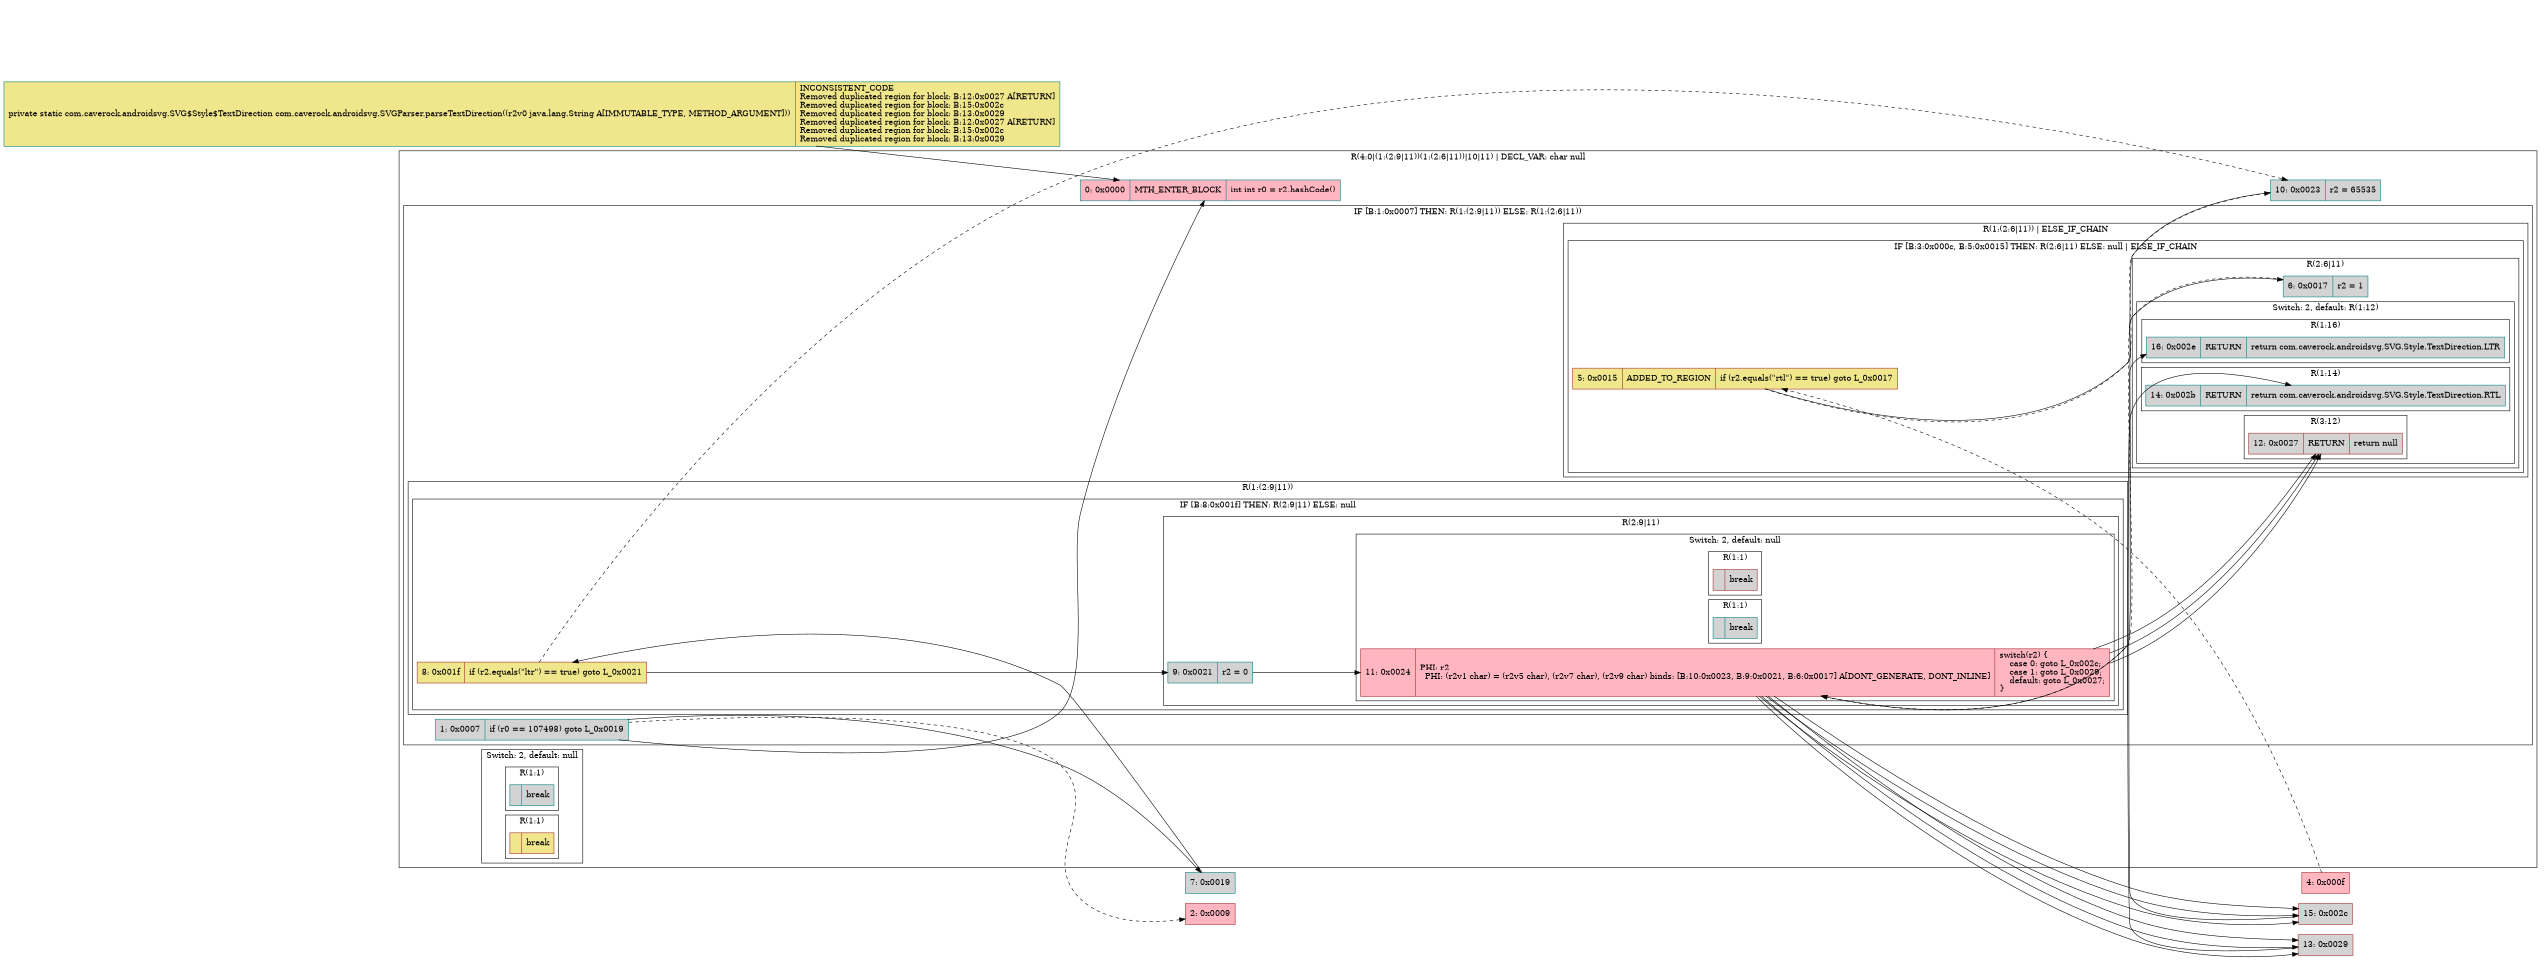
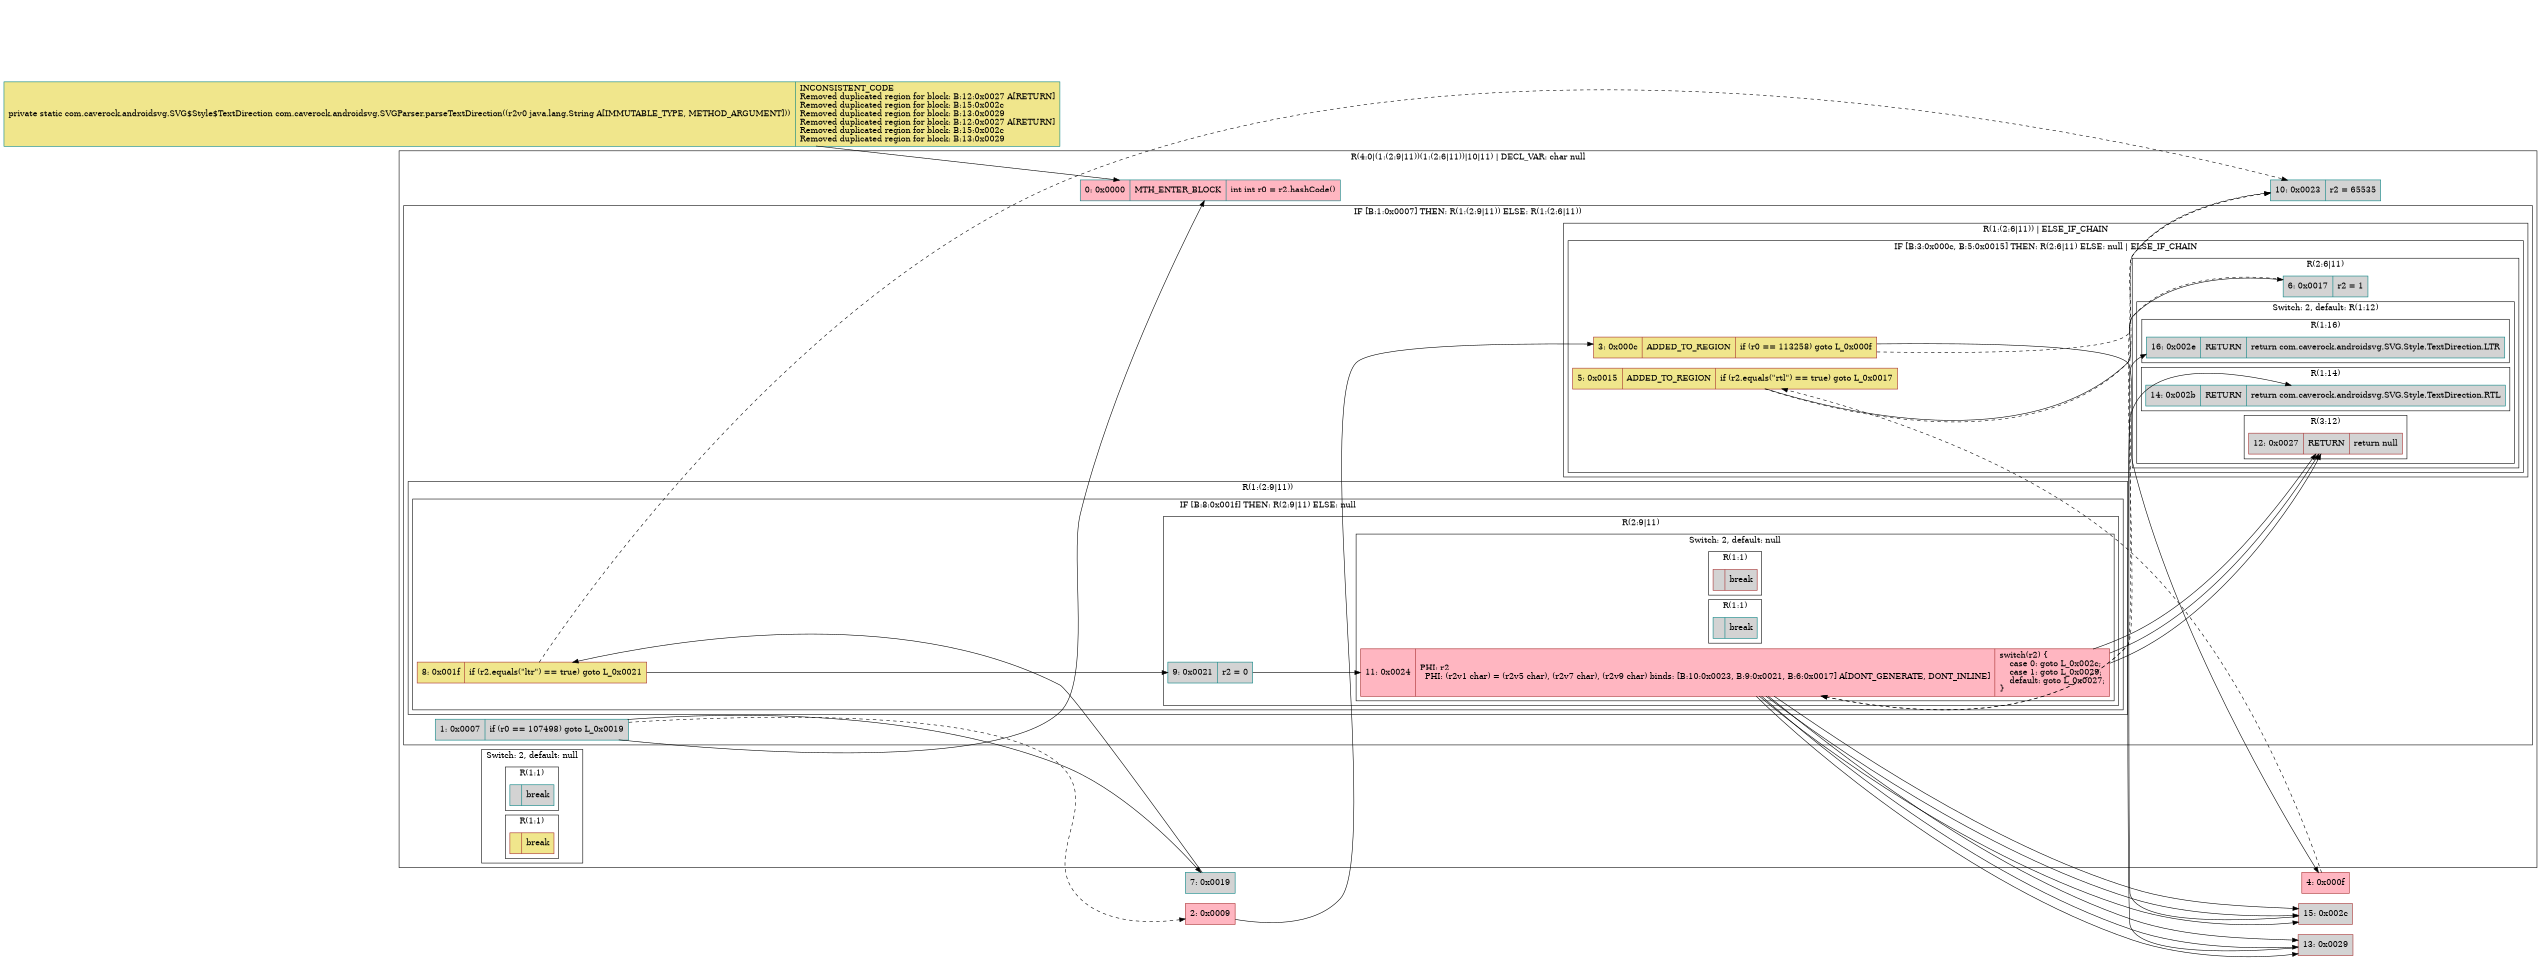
node "3: 0x000c": added
edge "10: 0x0023" -> "11: 0x0024": style solid -> dashed
